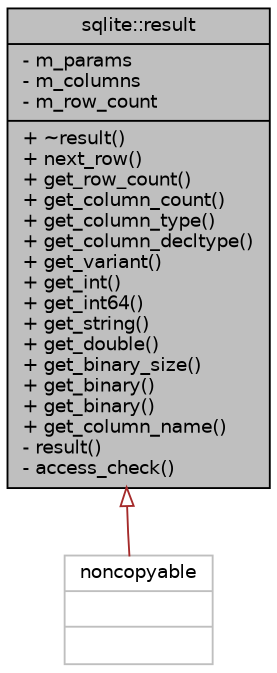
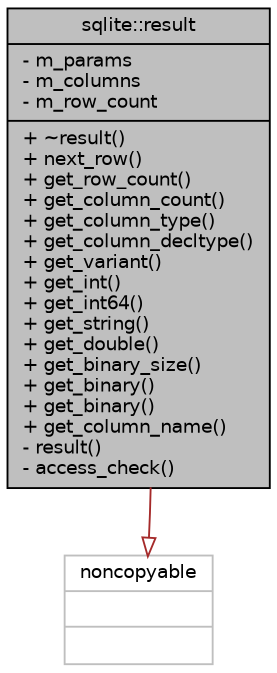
edge "noncopyable" -> "sqlite::result": reversed
